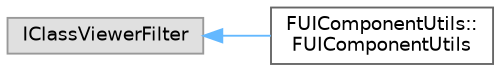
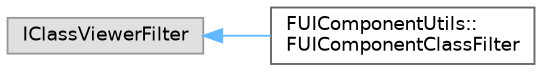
node "FUIComponentUtils:: FUIComponentUtils": label "FUIComponentUtils:: FUIComponentUtils" -> "FUIComponentUtils:: FUIComponentClassFilter"
